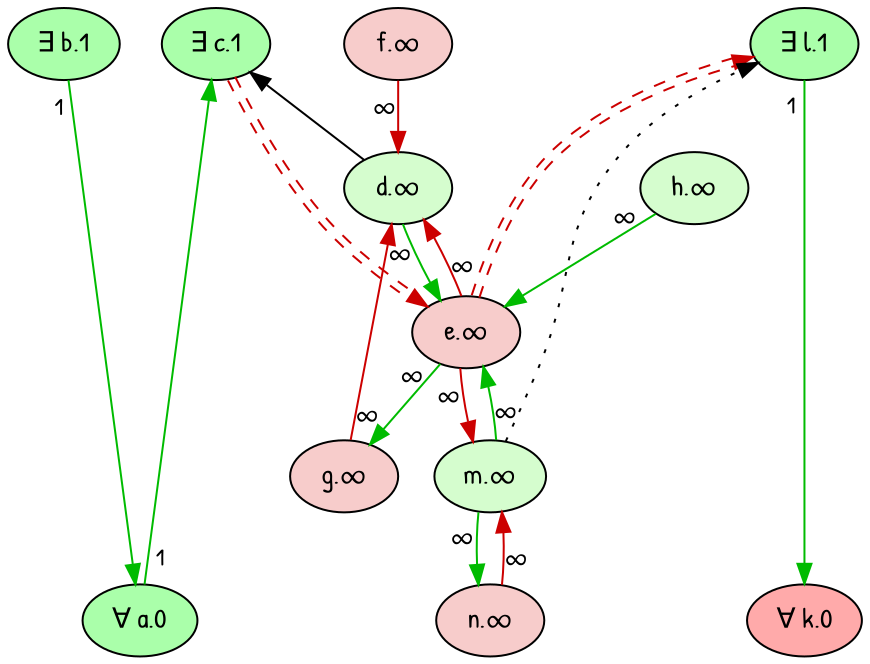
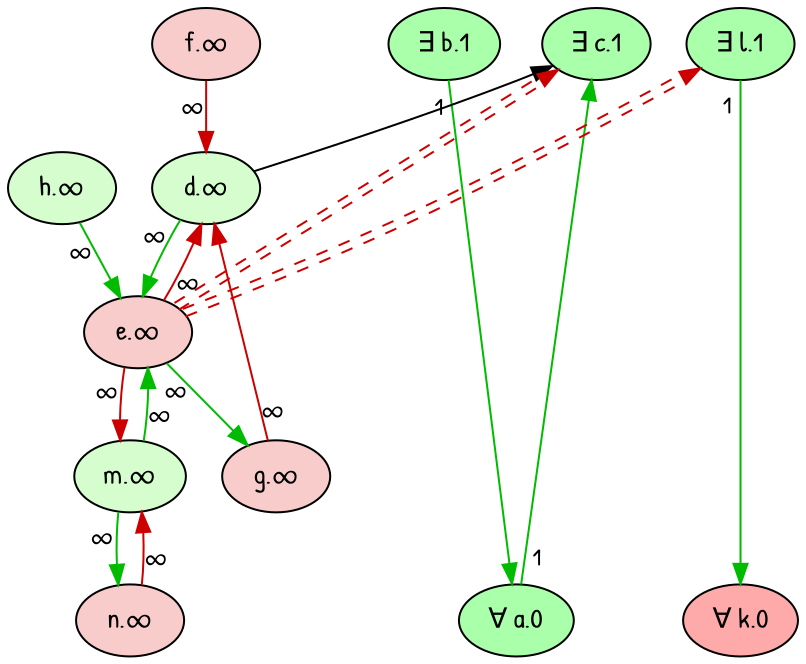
edge "∃ c.1" -> "e.∞": reversed
edge "m.∞" -> "∃ l.1": removed
